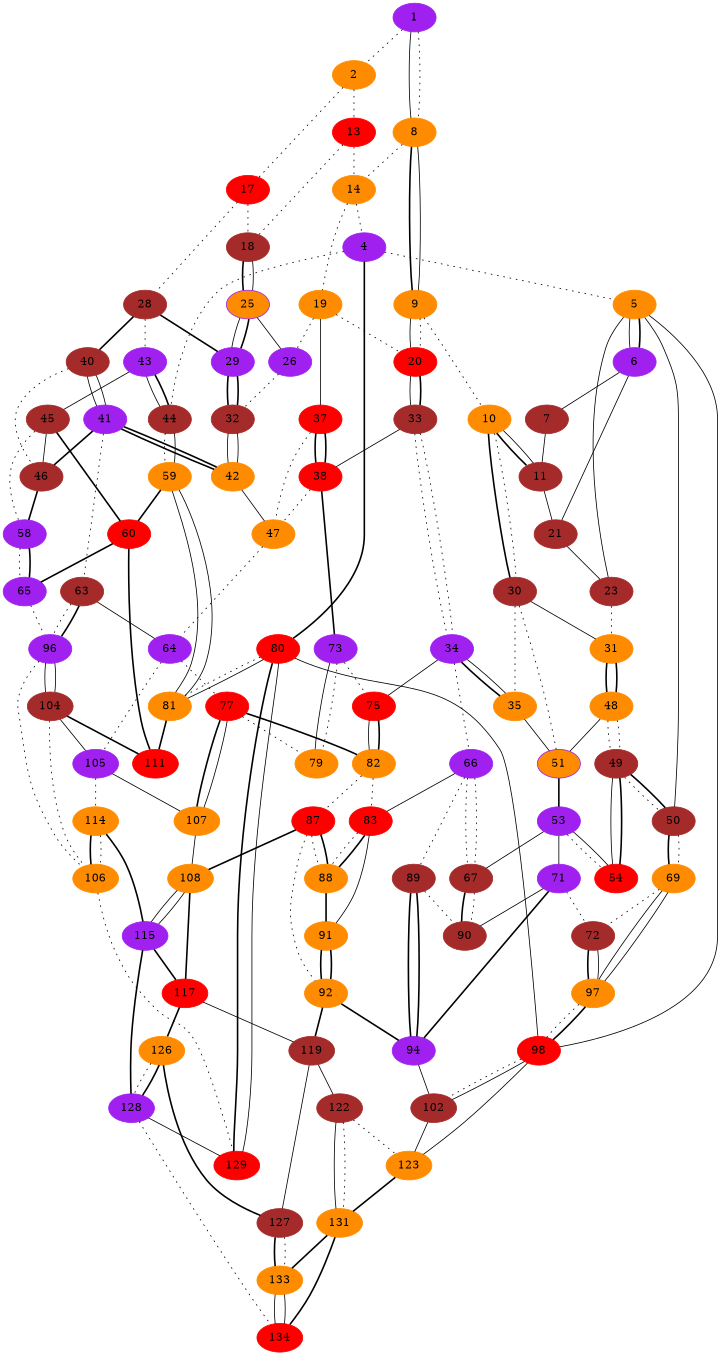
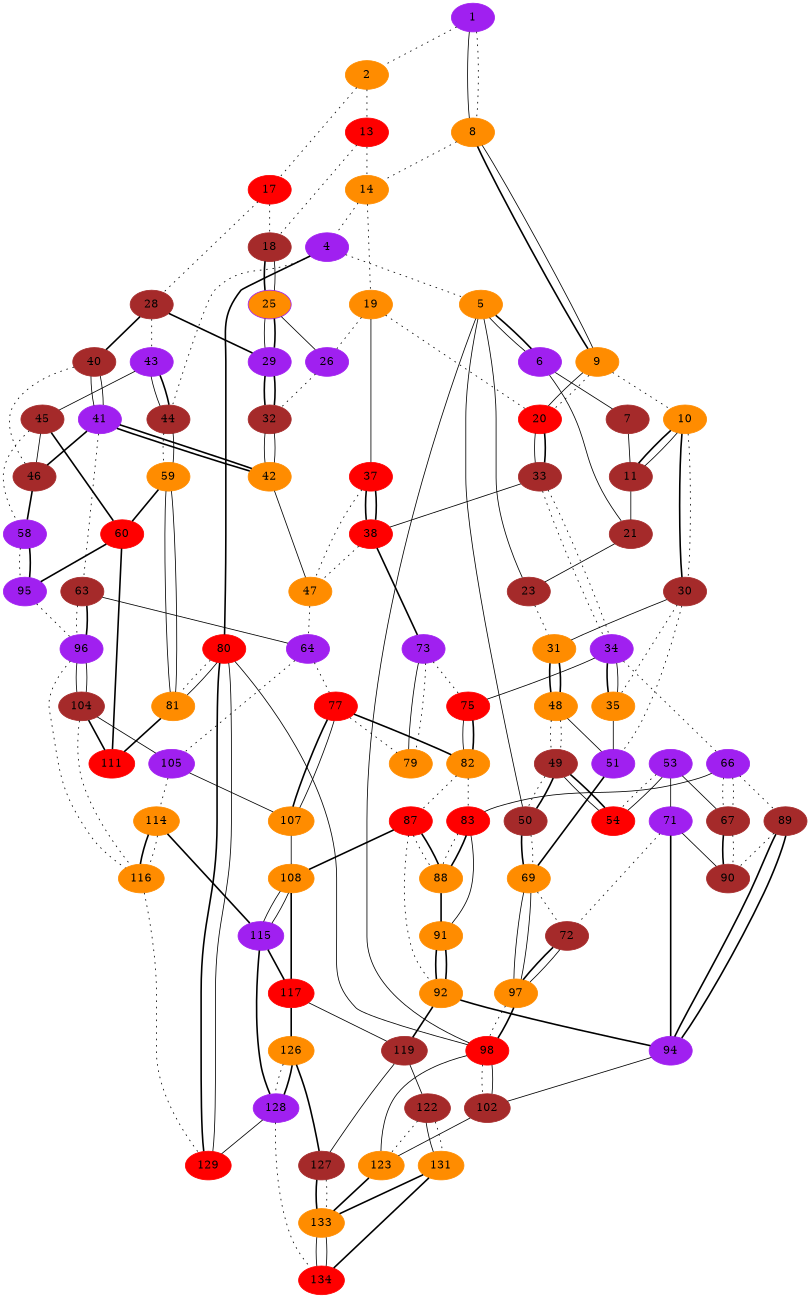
node "65": label "65" -> "95"
node "51": fillcolor darkorange -> purple
edge "51" -- "53": now "51" -- "69"
node "106": label "106" -> "116"
edge "123" -- "131": now "123" -- "133"
